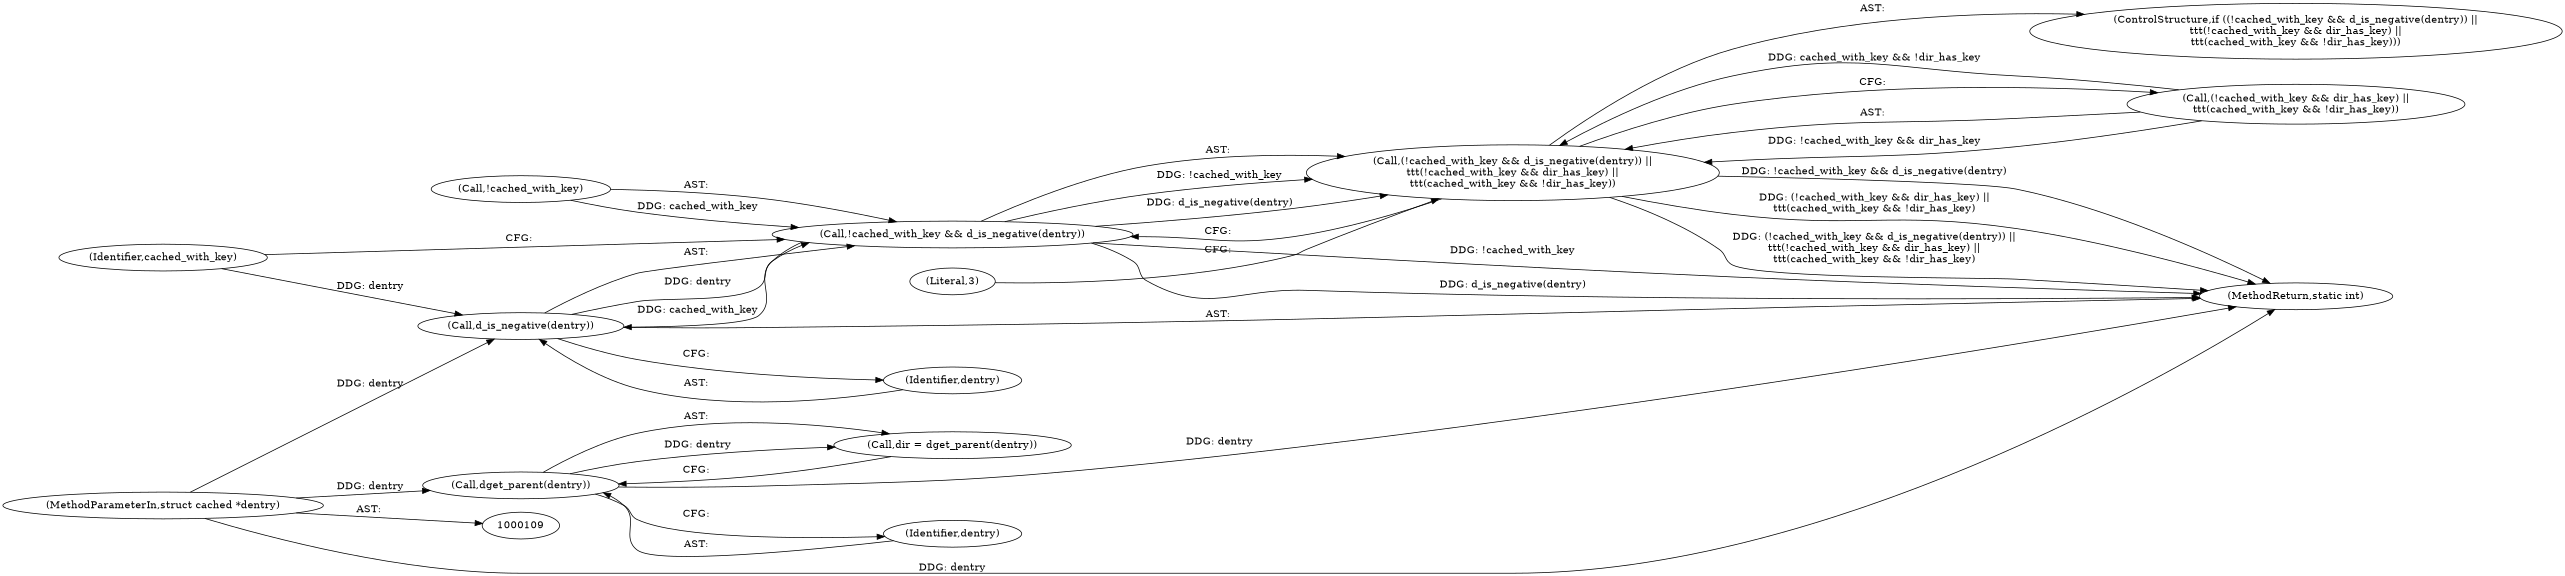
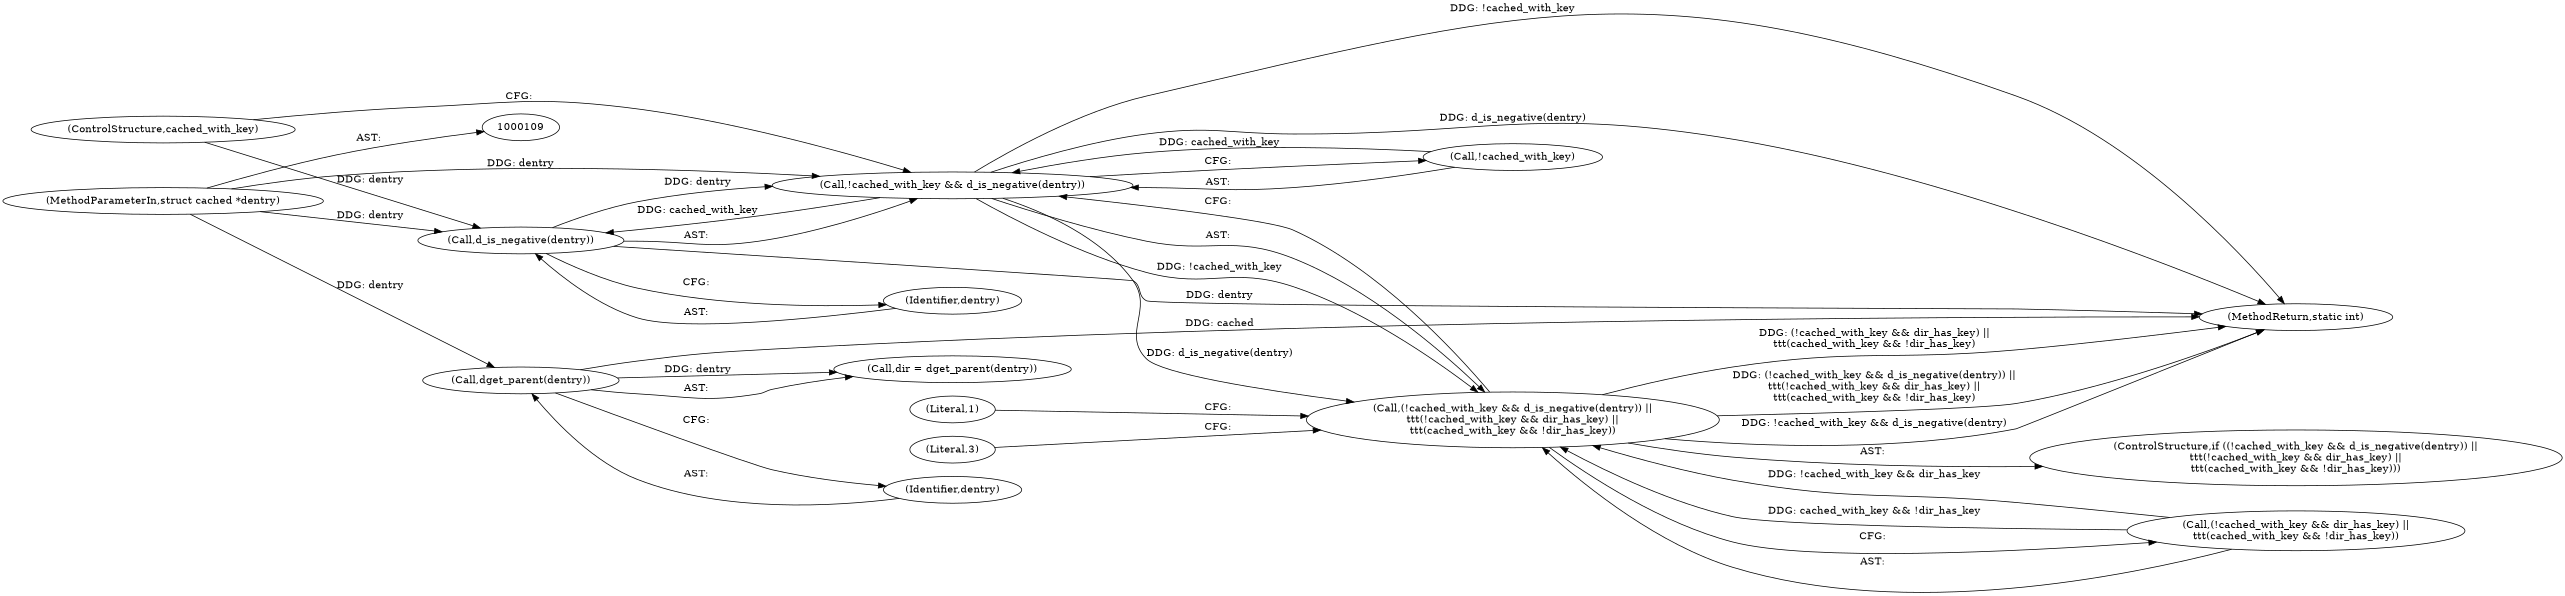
edge "(Call,!cached_with_key && d_is_negative(dentry))" -> "(Call,!cached_with_key)": added, label "CFG:"
node "(Identifier,cached_with_key)": label "(Identifier,cached_with_key)" -> "(ControlStructure,cached_with_key)"
edge "(Call,d_is_negative(dentry))" -> "(MethodReturn,static int)": label "AST: " -> "DDG: dentry"
node "(Literal,1)": added
edge "(Call,dget_parent(dentry))" -> "(MethodReturn,static int)": label "DDG: dentry" -> "DDG: cached"
edge "(Call,dir = dget_parent(dentry))" -> "(Call,dget_parent(dentry))": removed, label "CFG:"
edge "(MethodParameterIn,struct cached *dentry)" -> "(MethodReturn,static int)": now "(MethodParameterIn,struct cached *dentry)" -> "(Call,!cached_with_key && d_is_negative(dentry))"
